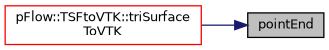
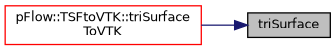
node "pointEnd": label "pointEnd" -> "triSurface"
